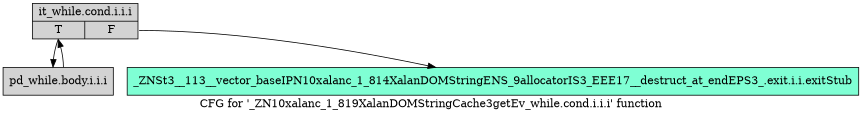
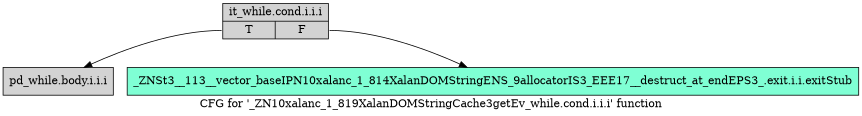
edge "pd_while.body.i.i.i" -> "it_while.cond.i.i.i": removed
